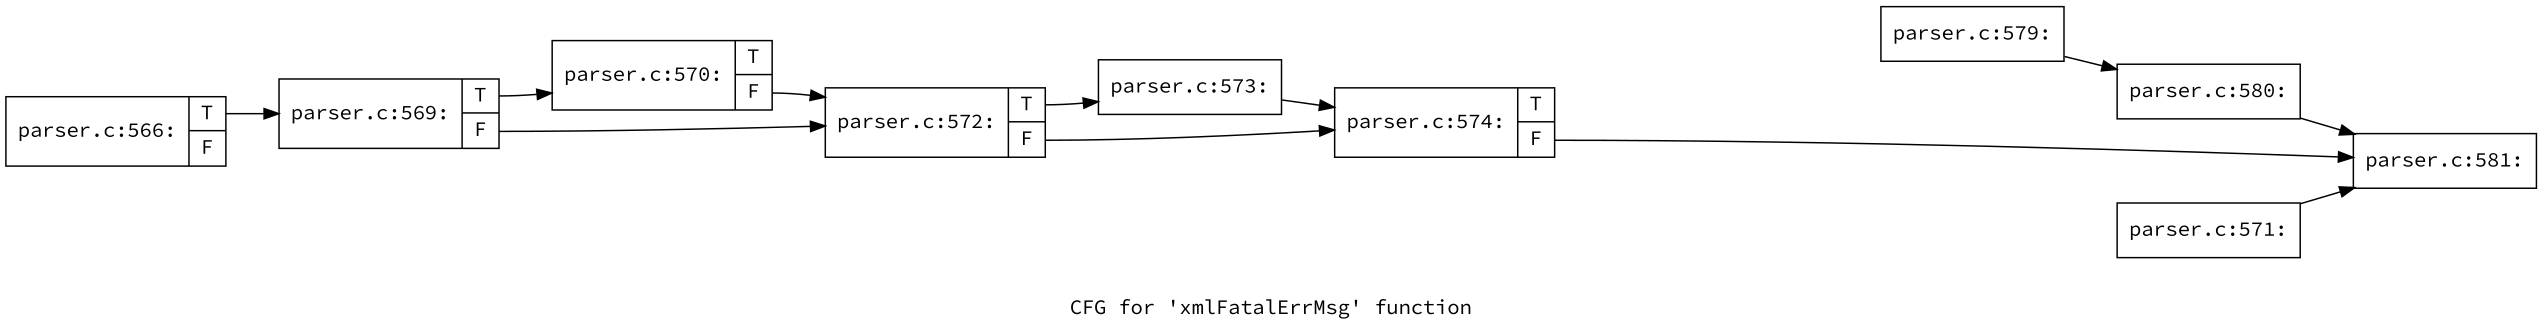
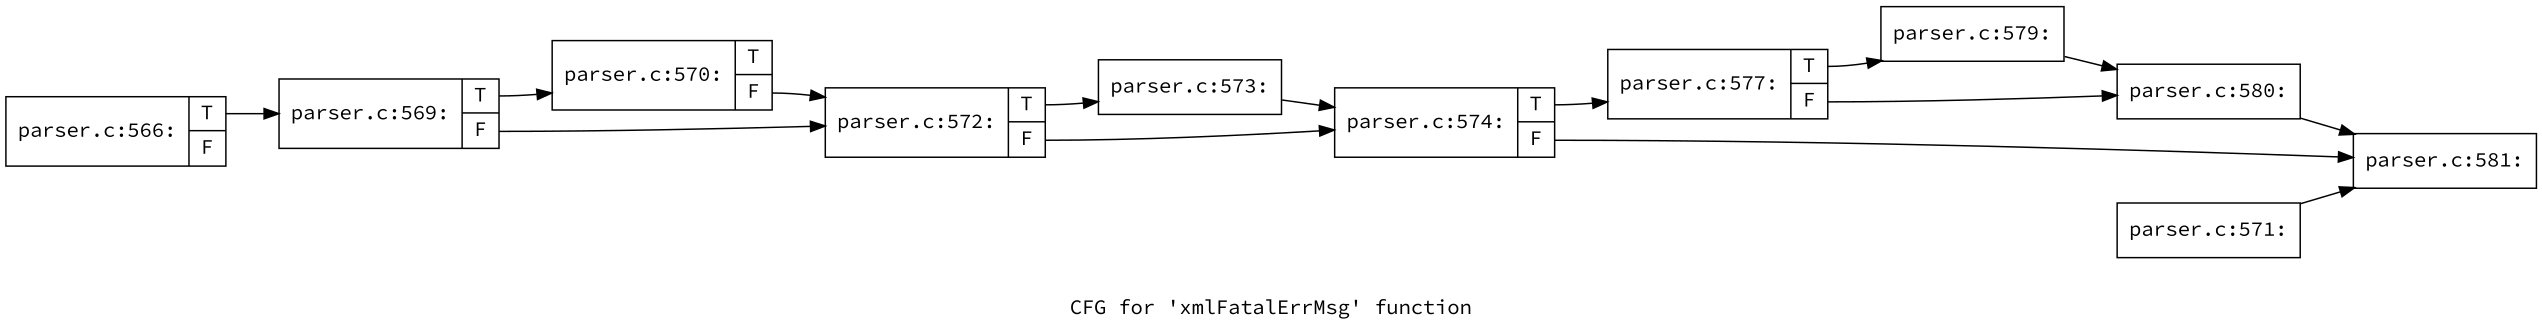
node "parser.c:577:": added
